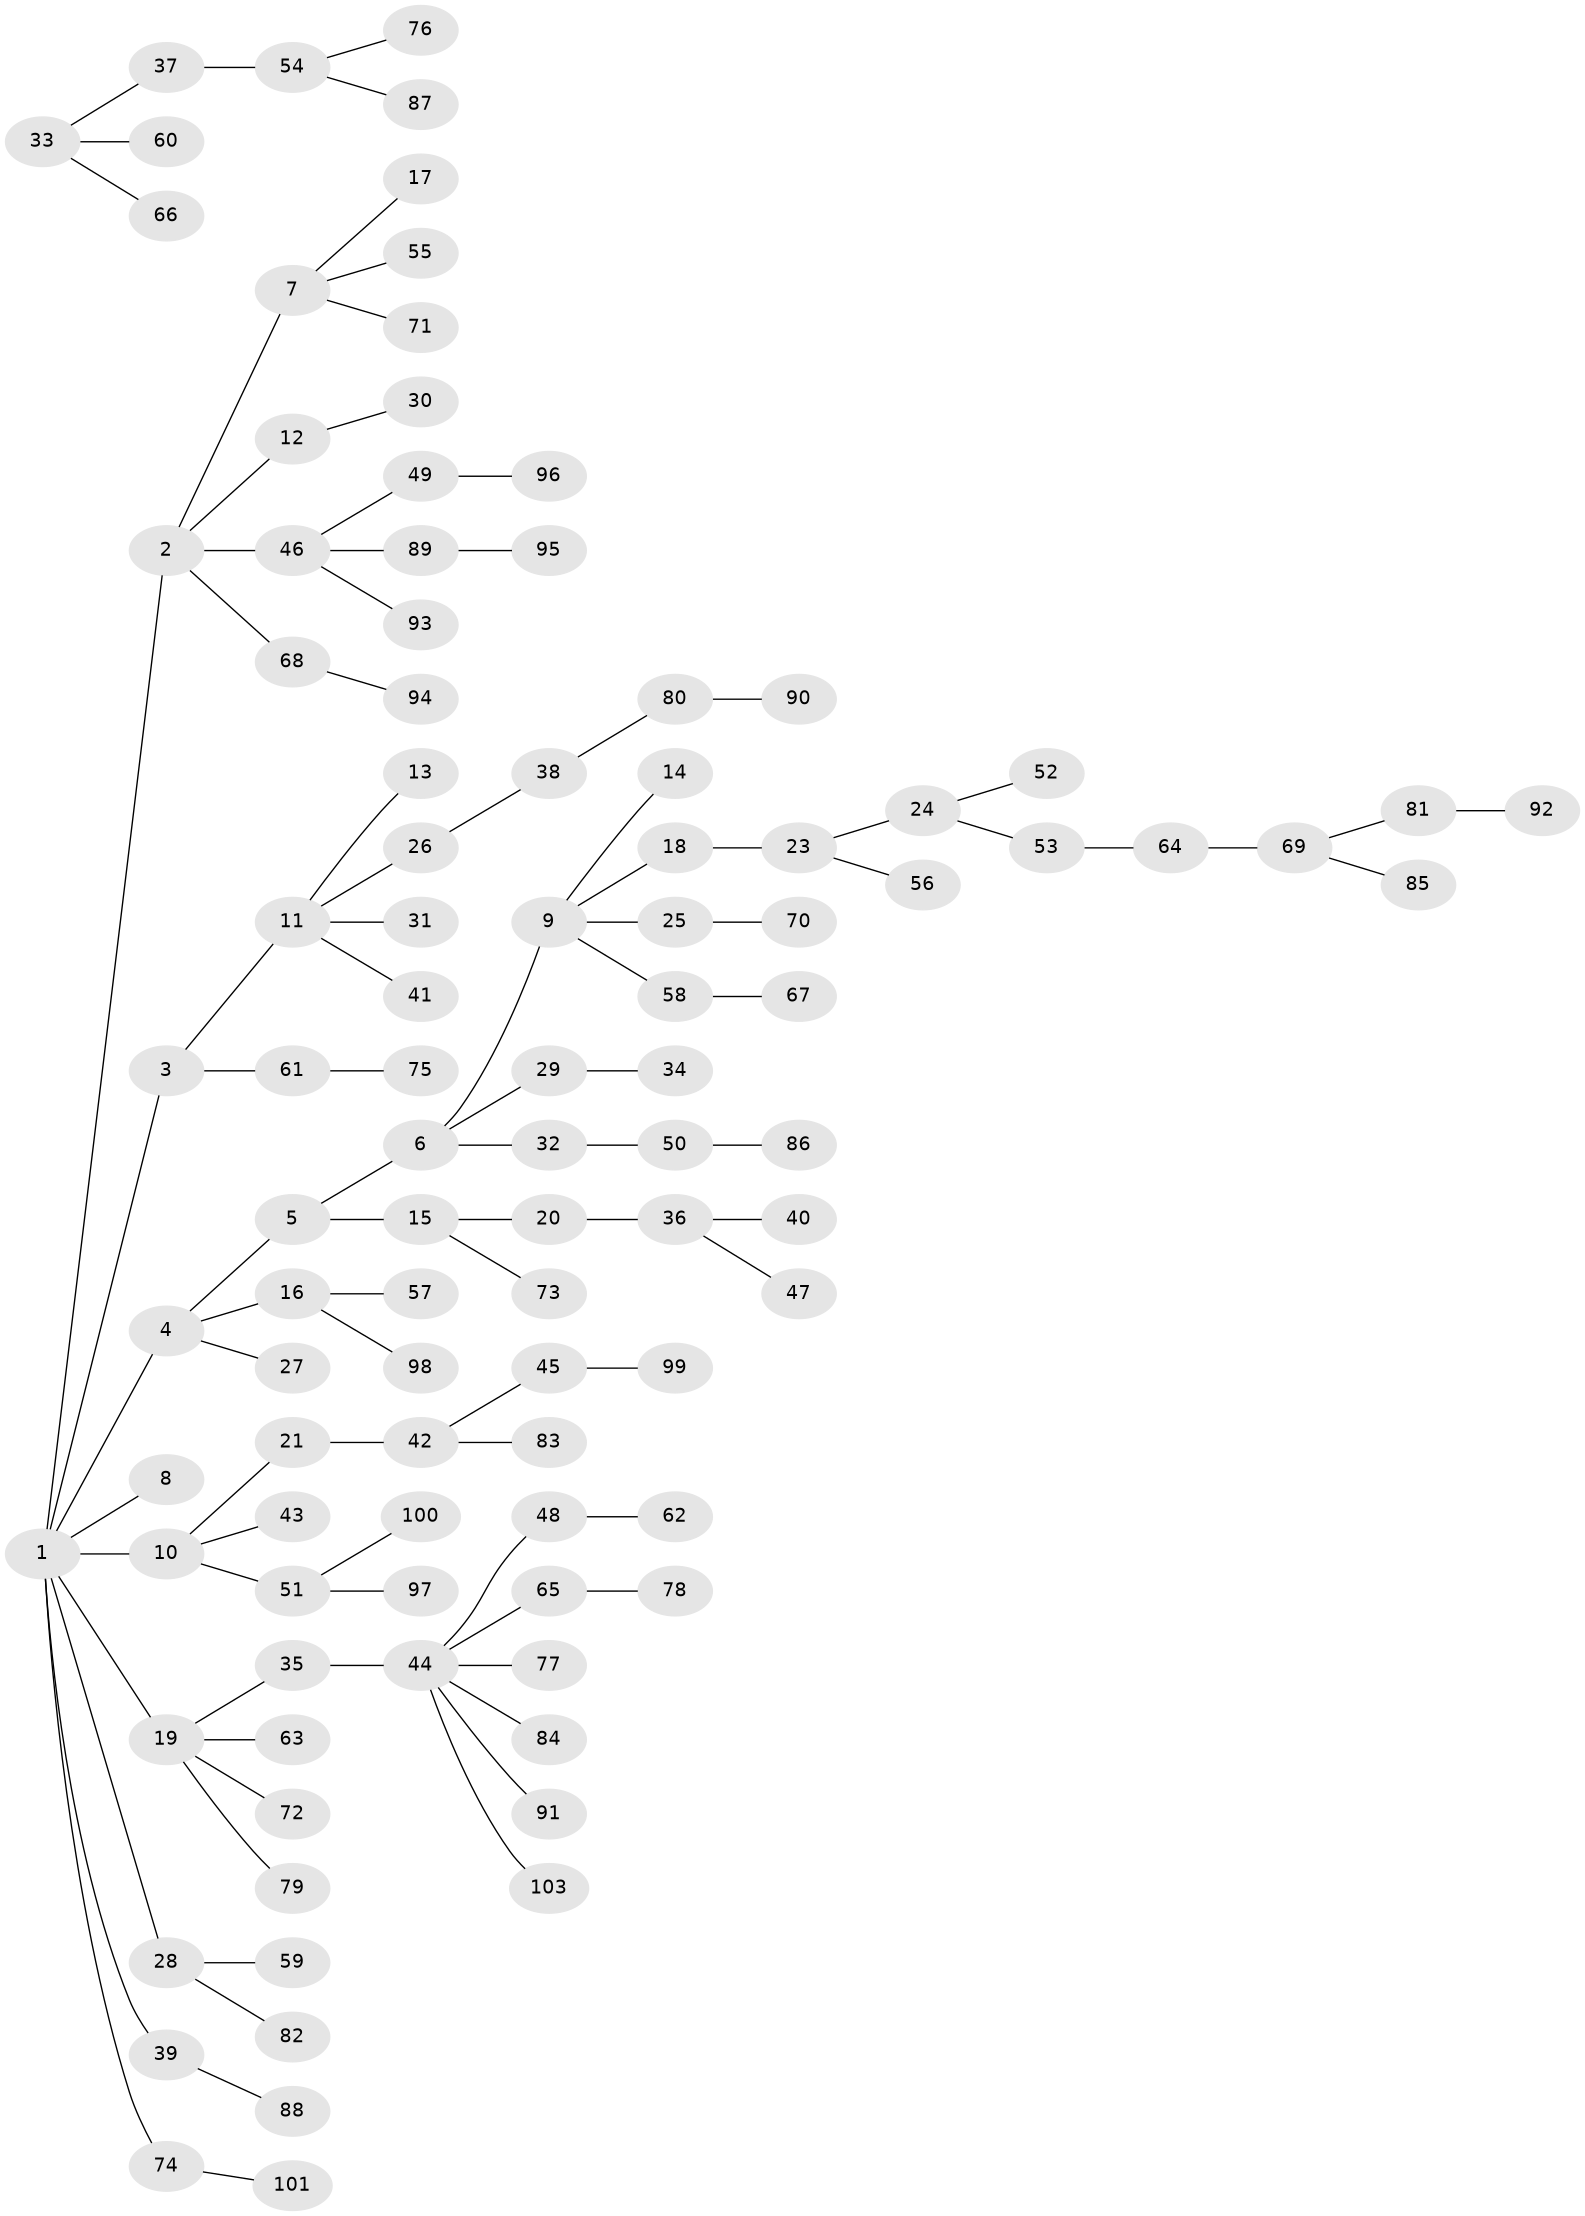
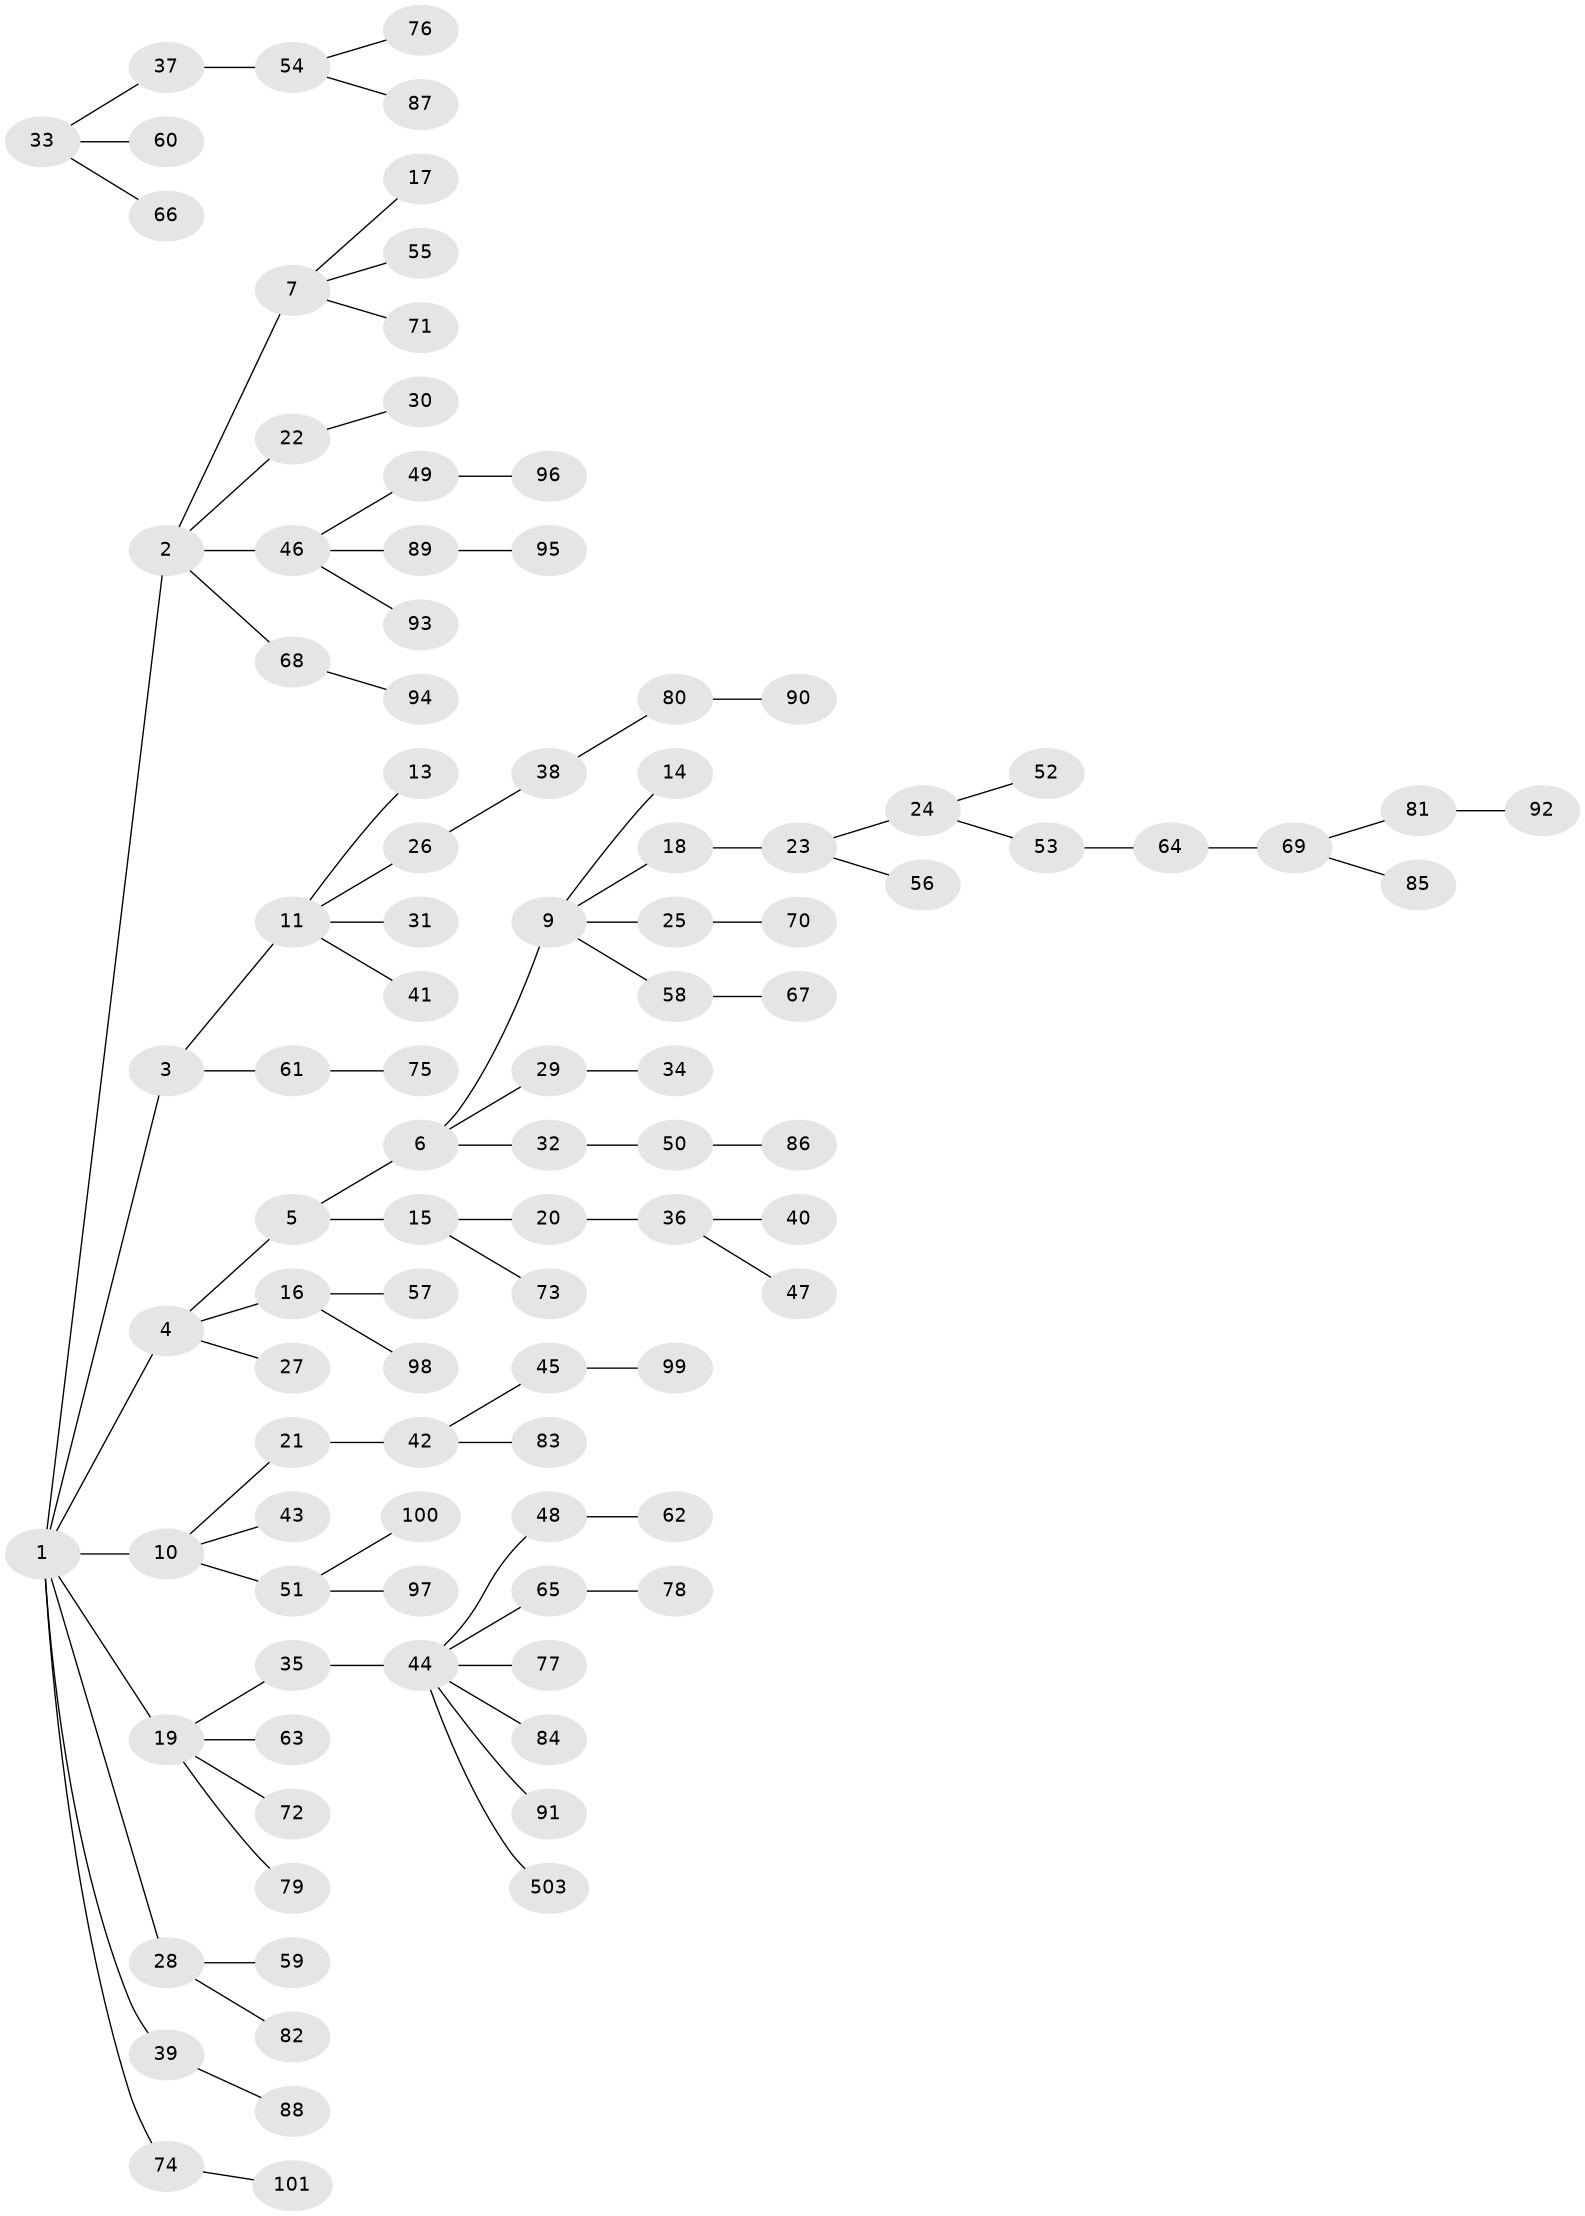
node "12": label "12" -> "22"
node "8": removed
node "103": label "103" -> "503"
